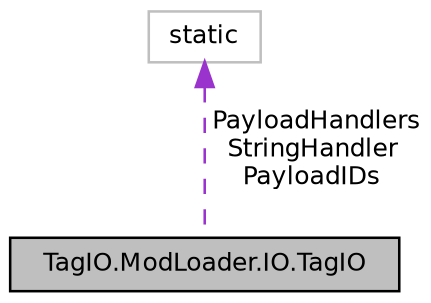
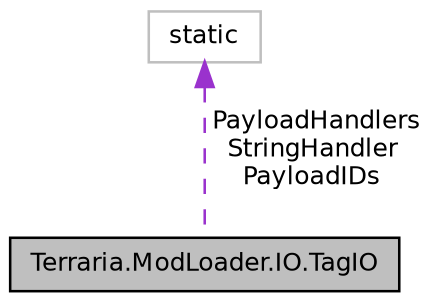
node "TagIO.ModLoader.IO.TagIO": label "TagIO.ModLoader.IO.TagIO" -> "Terraria.ModLoader.IO.TagIO"
